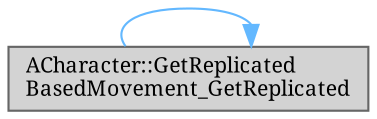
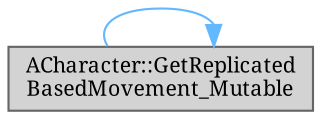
node "ACharacter::GetReplicated BasedMovement_GetReplicated": label "ACharacter::GetReplicated BasedMovement_GetReplicated" -> "ACharacter::GetReplicated BasedMovement_Mutable"
